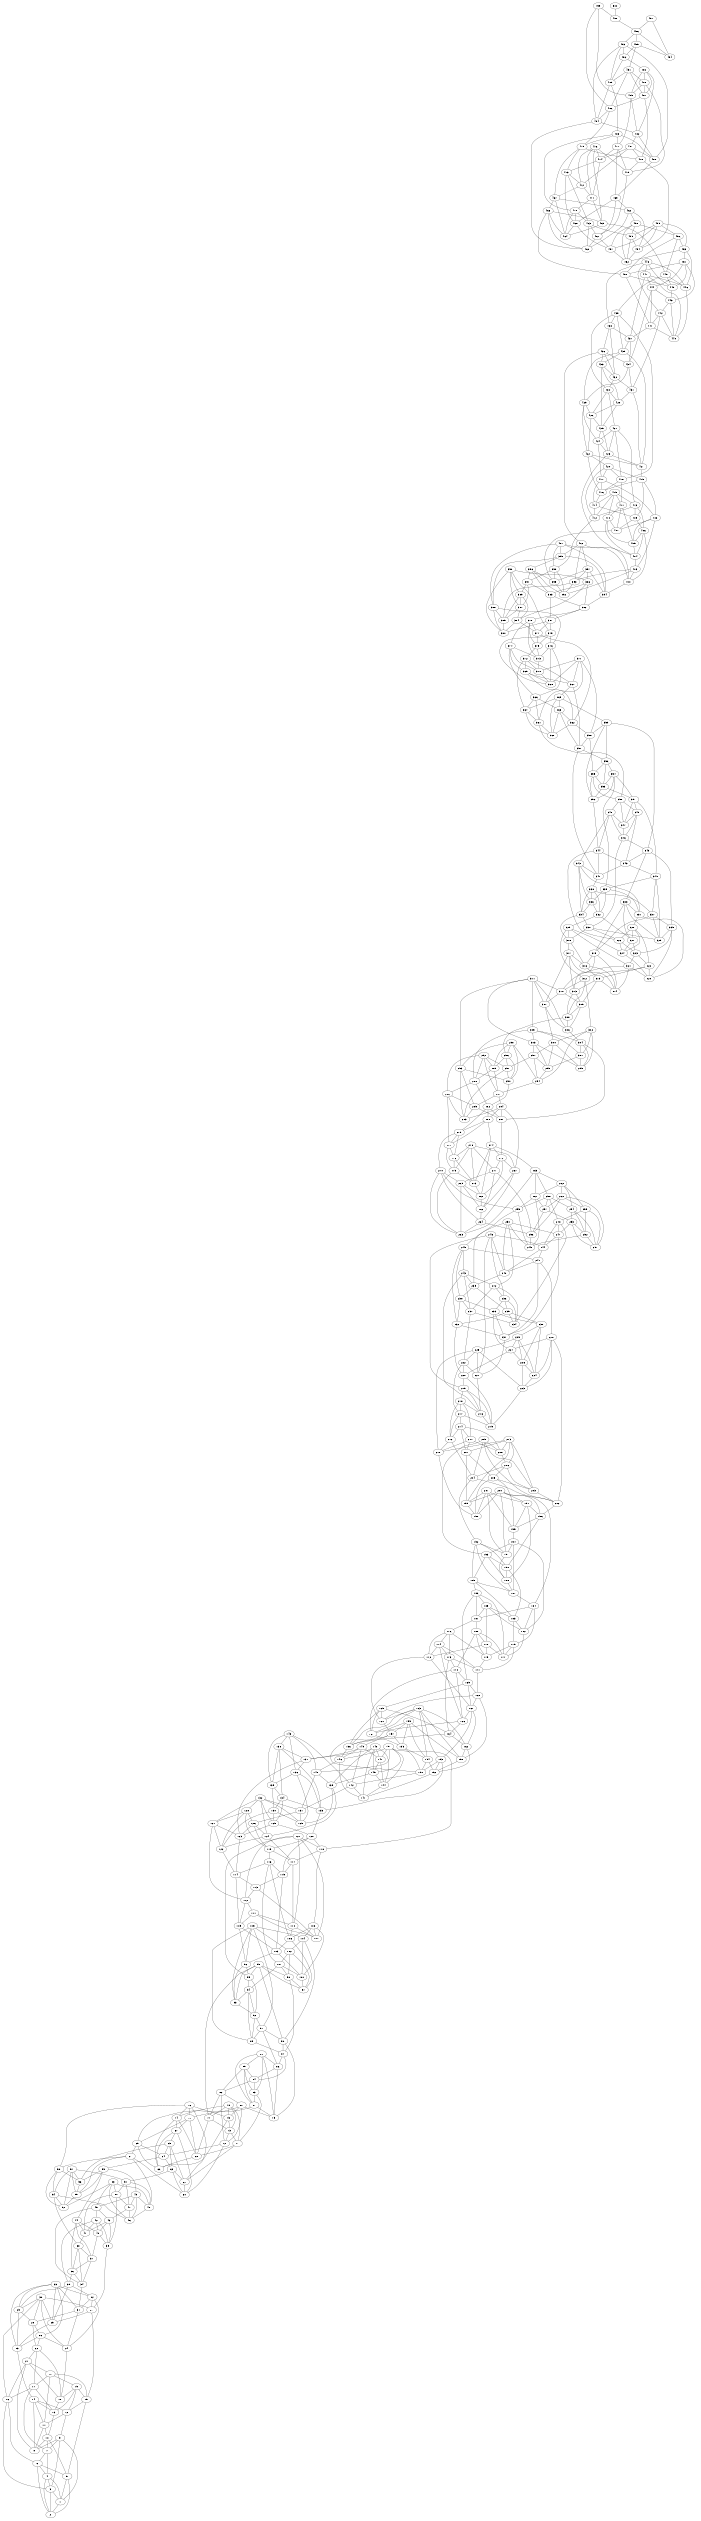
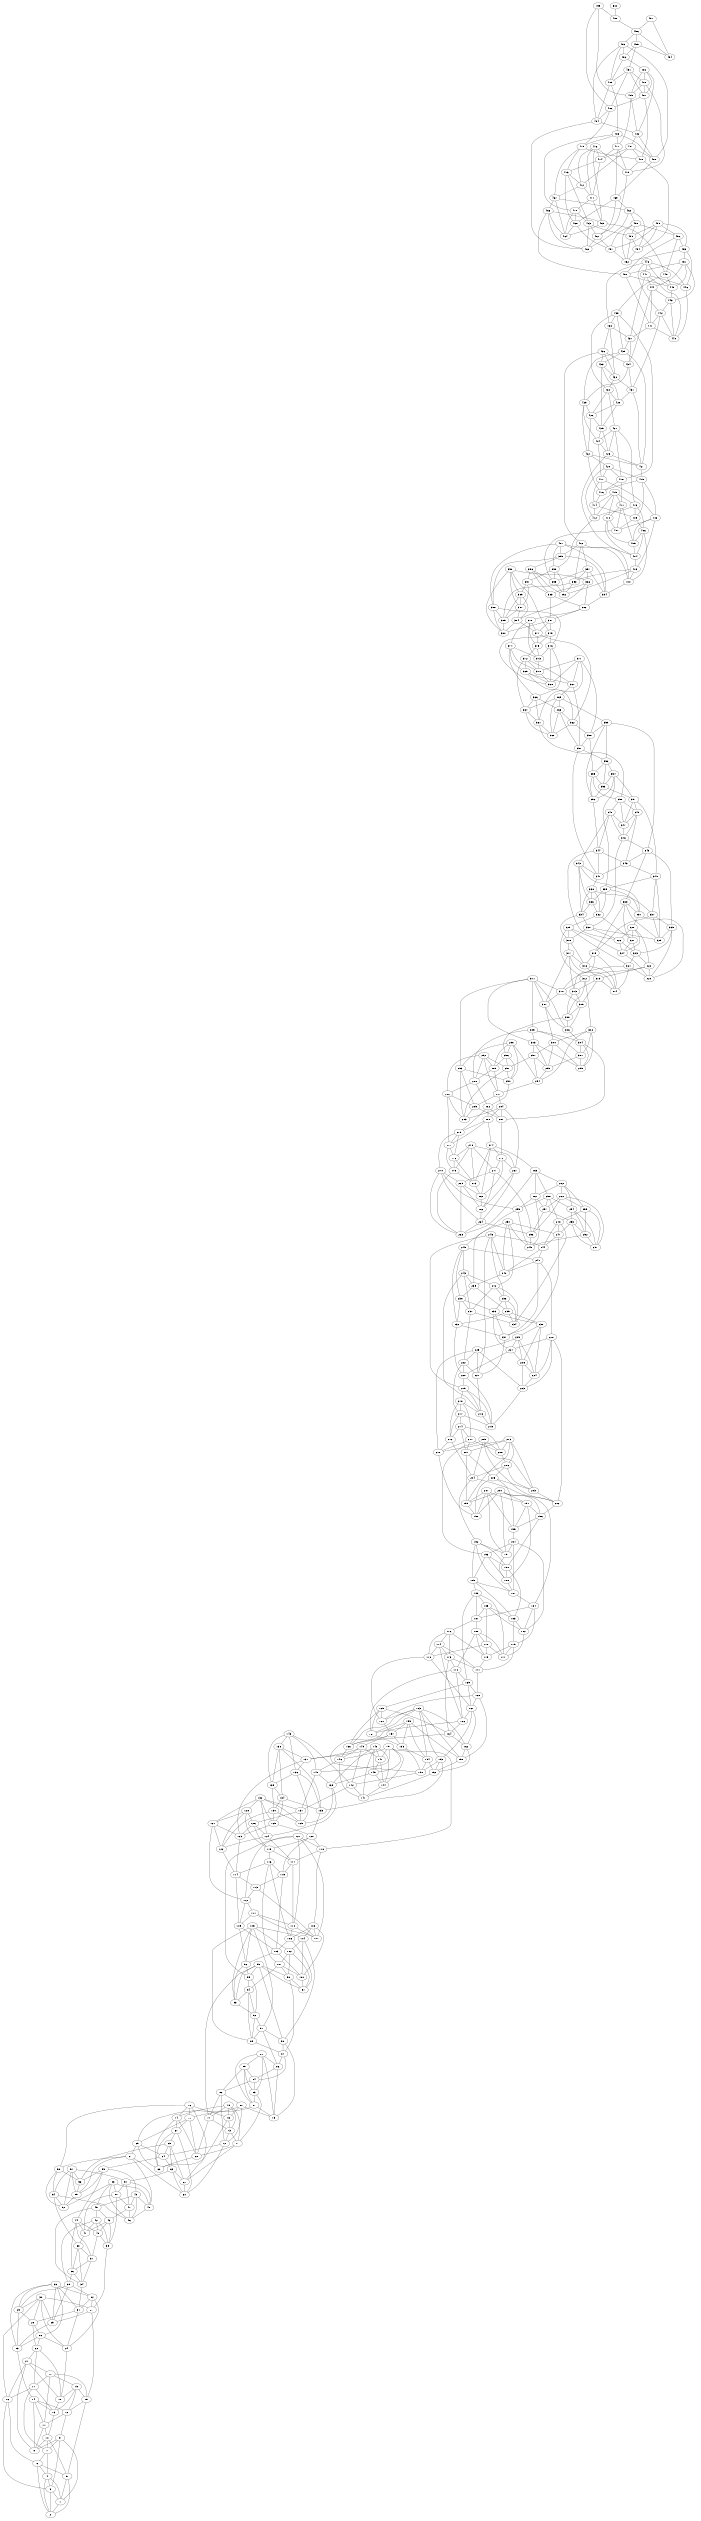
edge "449" -- "446": removed
